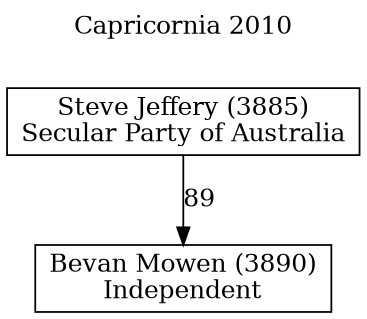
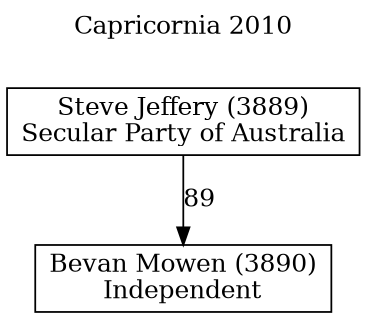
node "Steve Jeffery (3885) Secular Party of Australia": label "Steve Jeffery (3885) Secular Party of Australia" -> "Steve Jeffery (3889) Secular Party of Australia"
